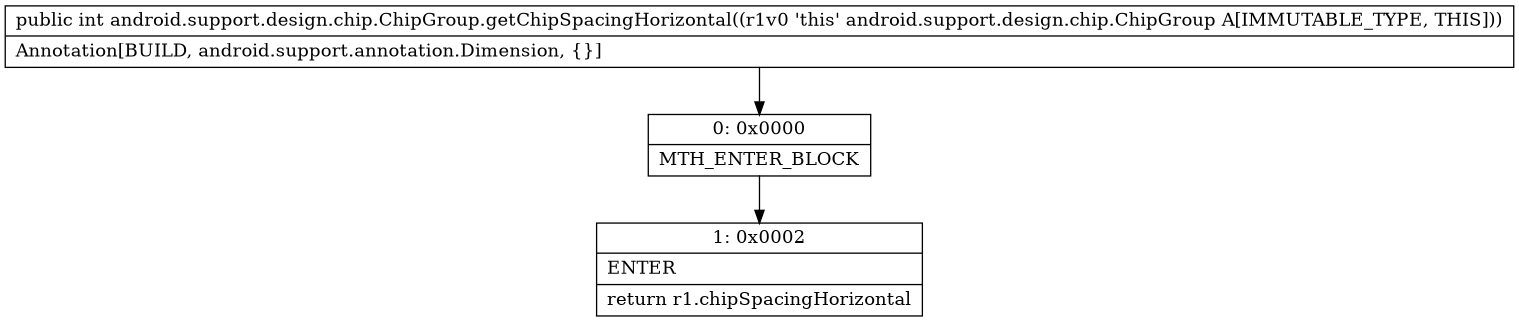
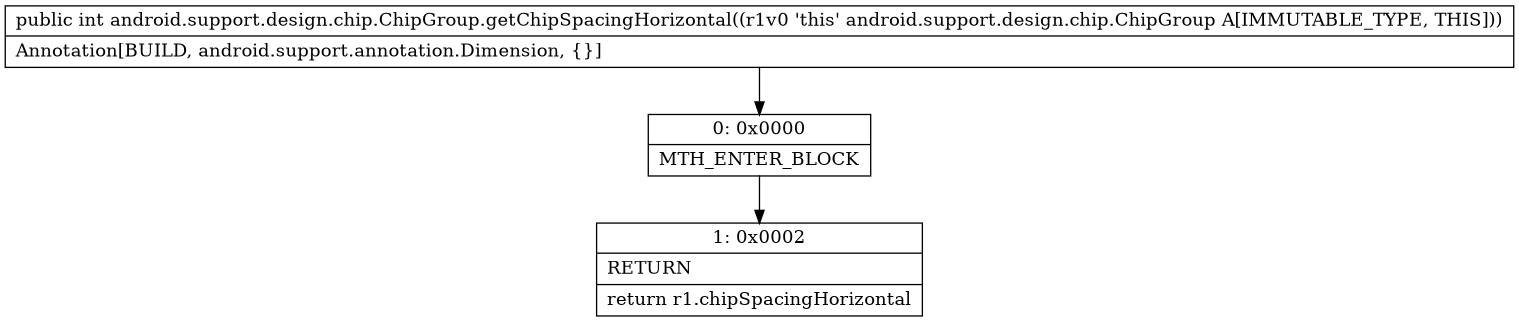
node "1: 0x0002": text "ENTER" -> "RETURN"
